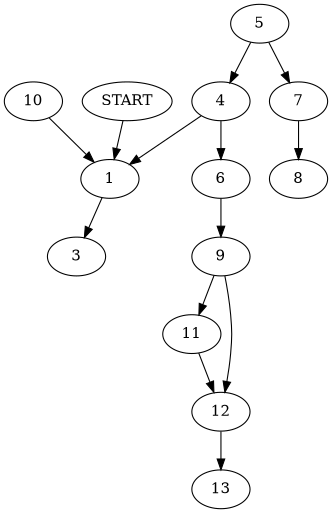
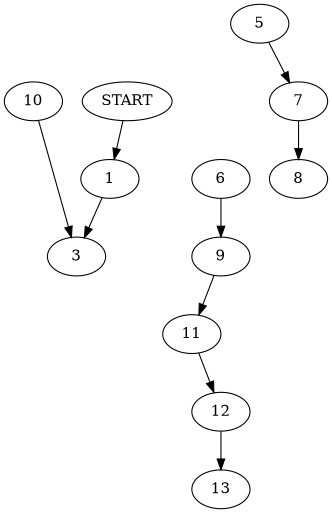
node "4": removed
edge "10" -> "1": now "10" -> "3"
edge "9" -> "12": removed
